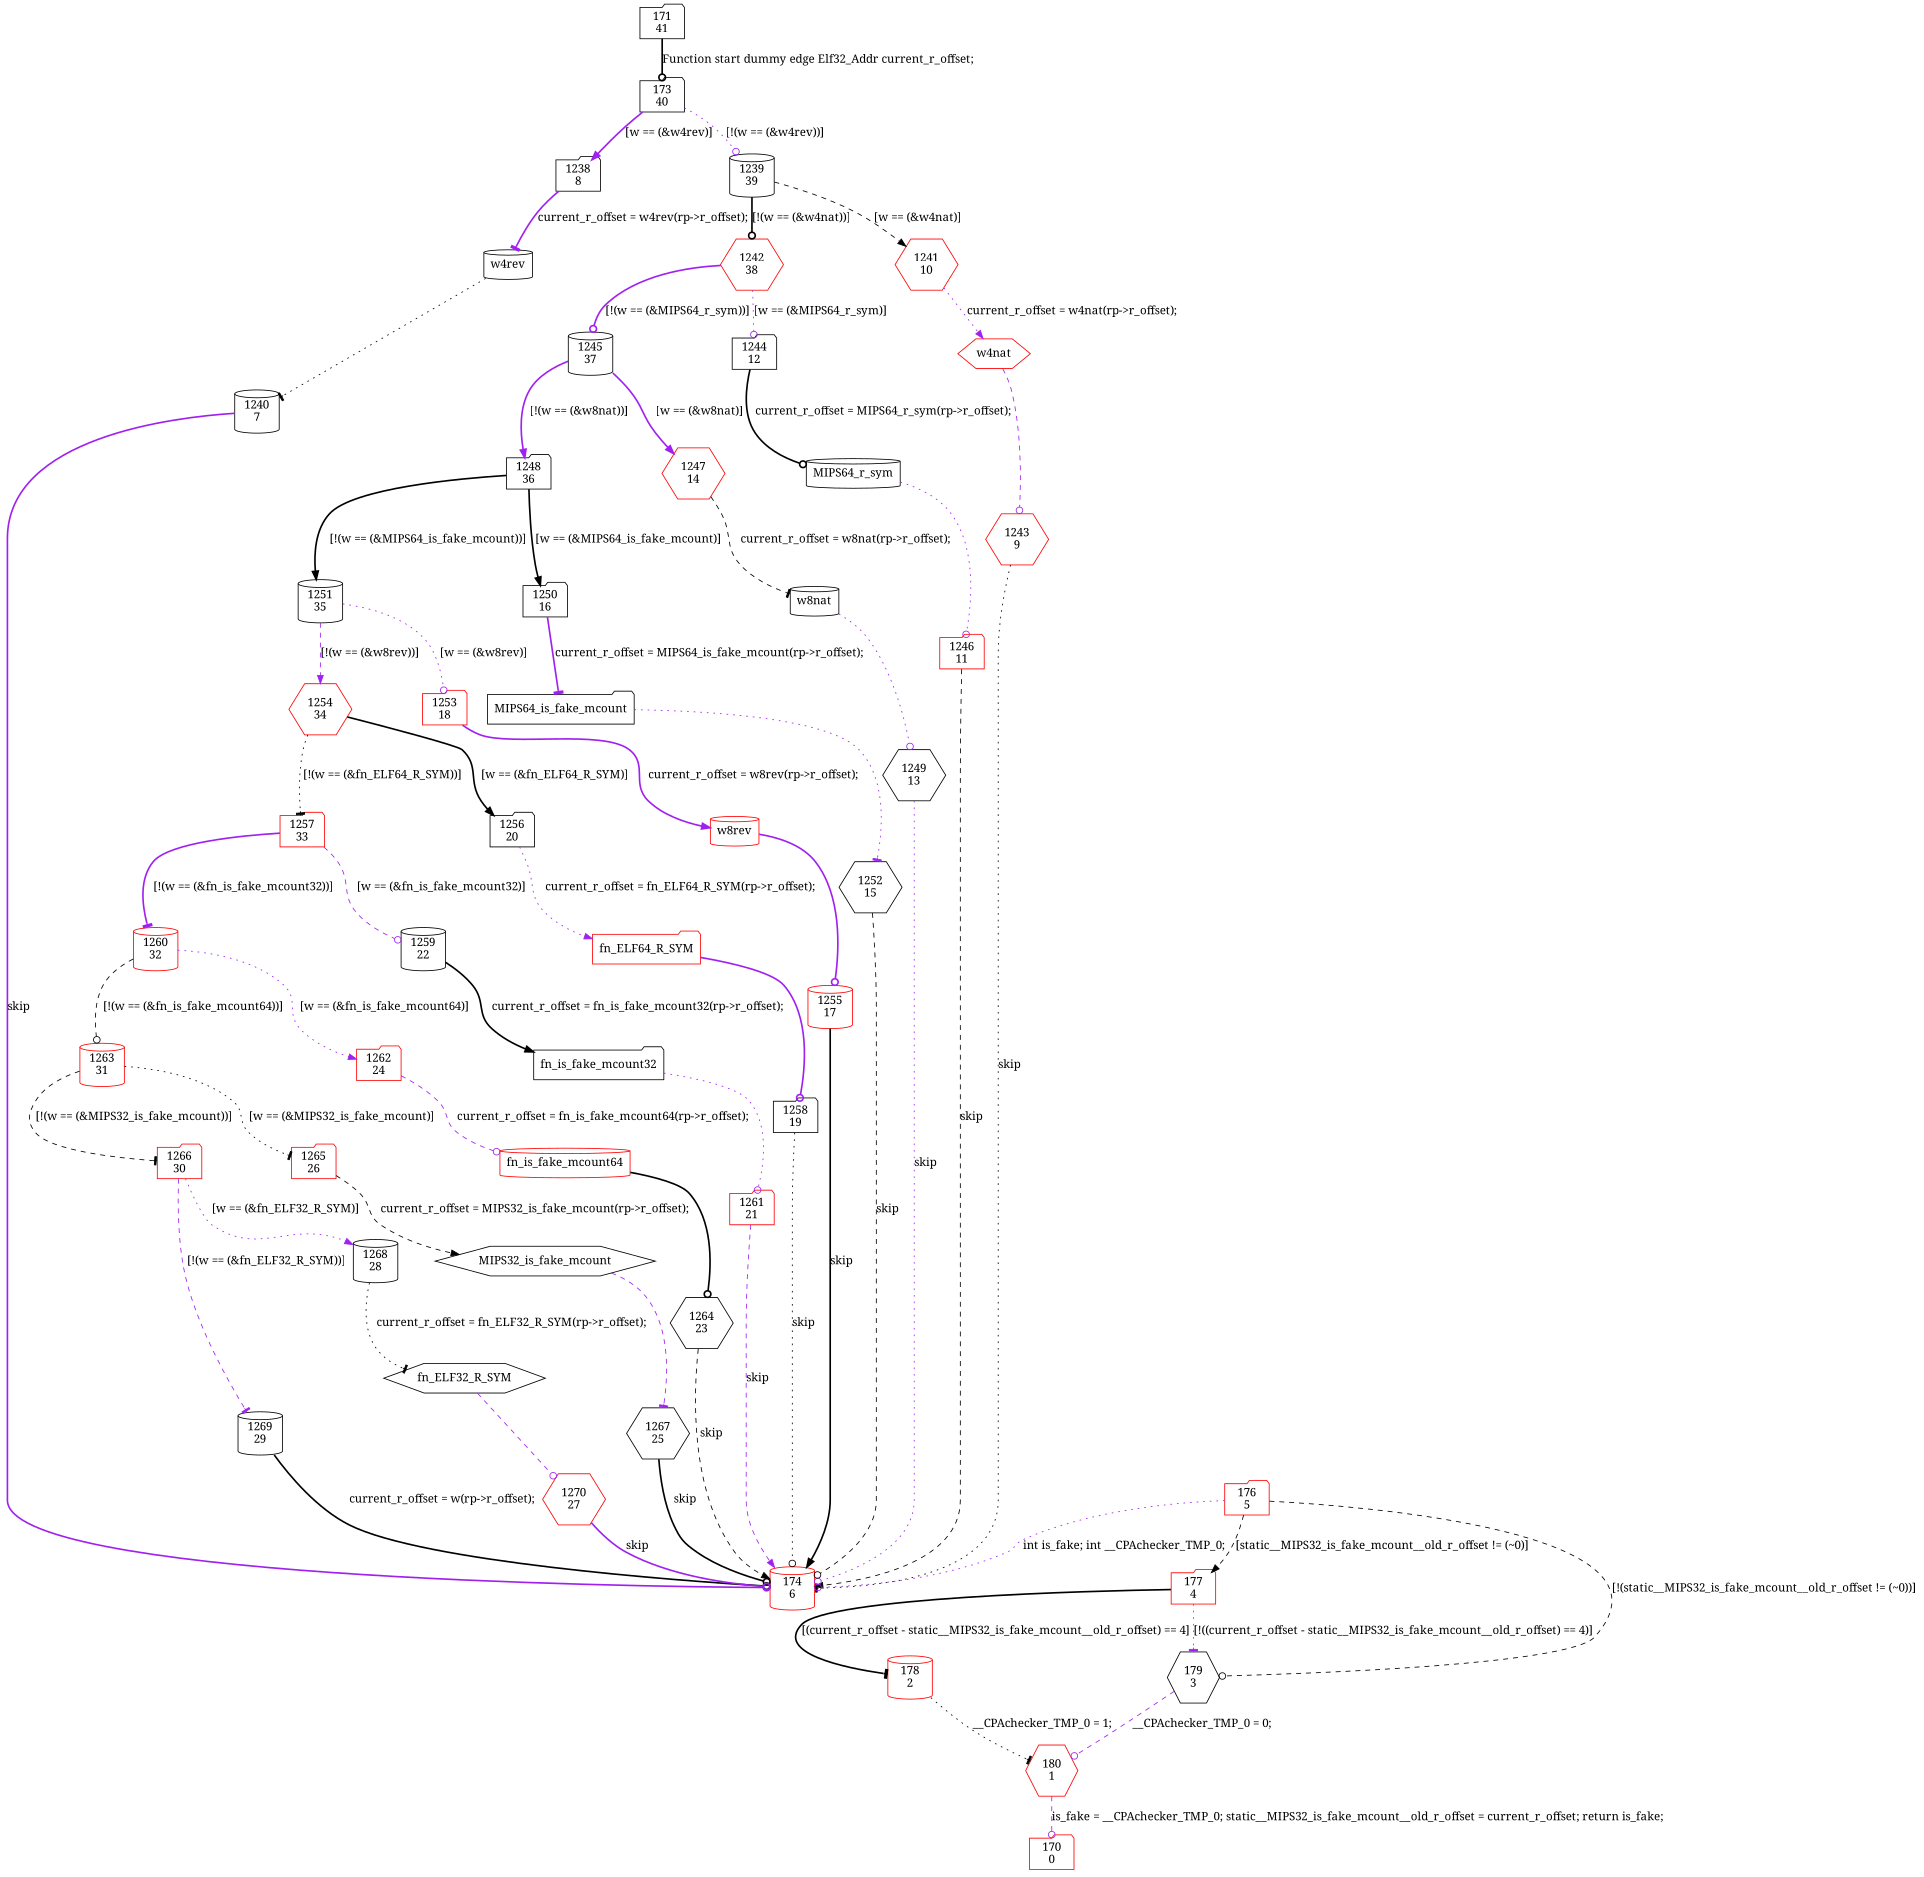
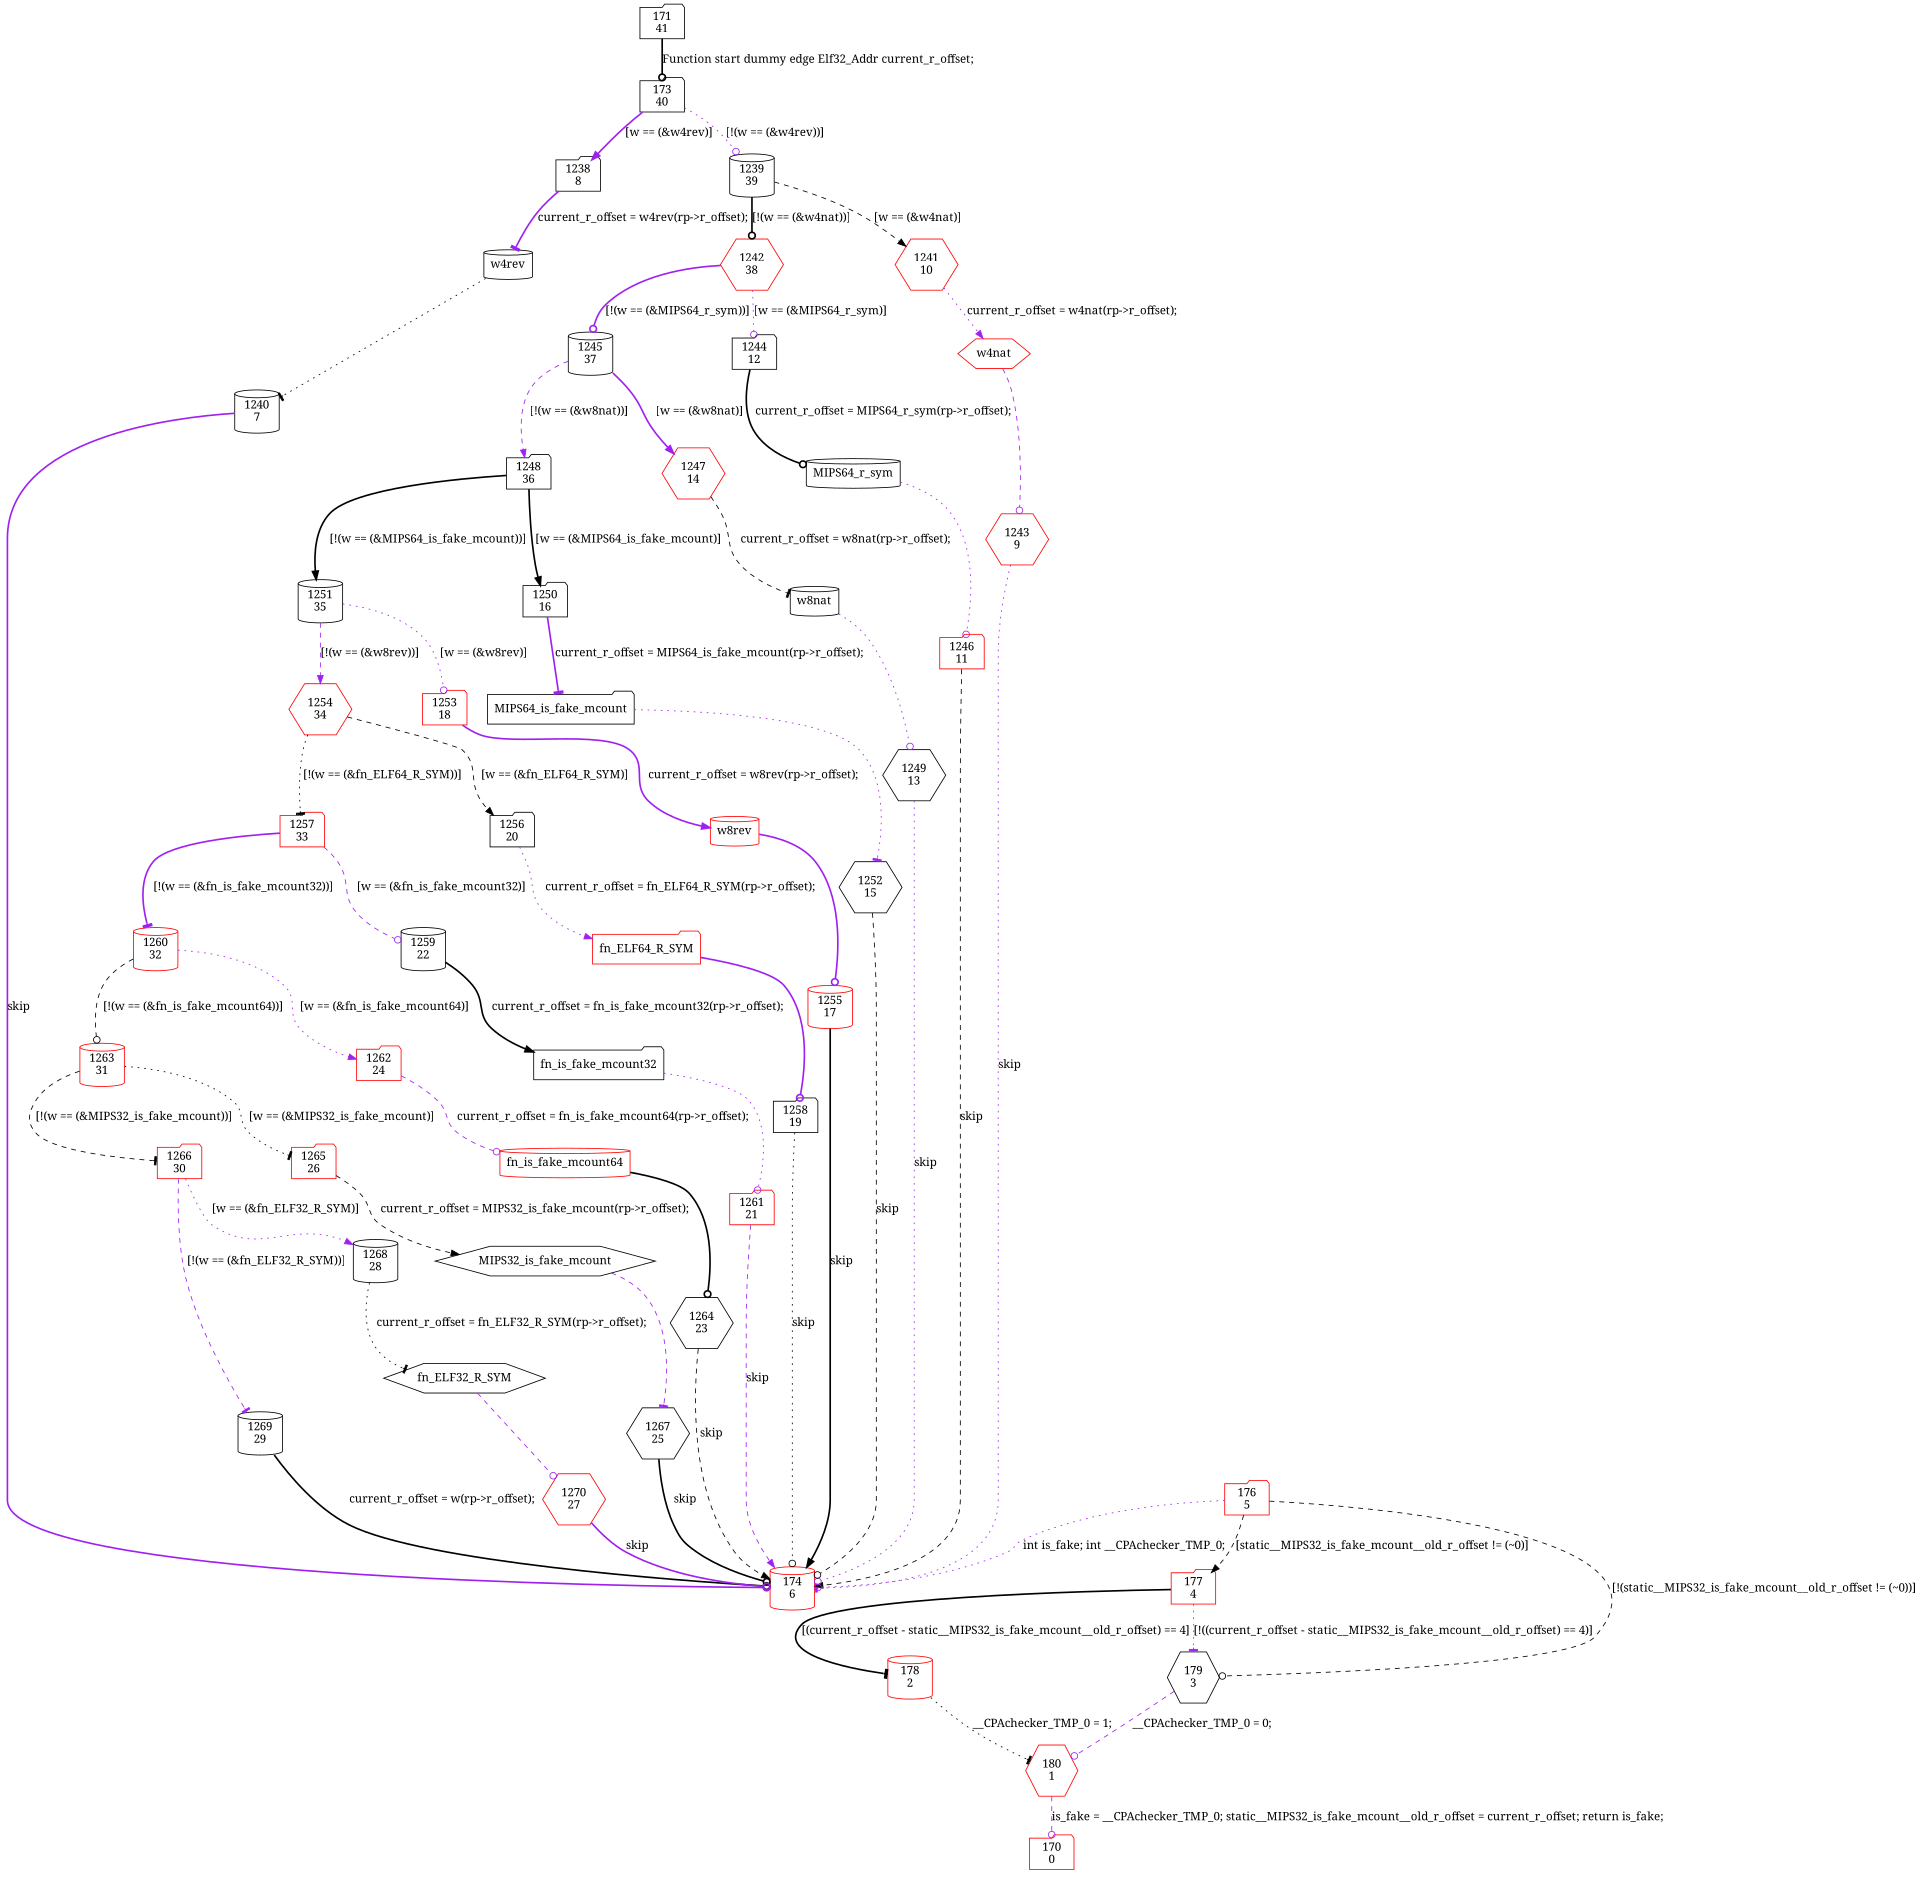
edge "1245 37" -> "1248 36": style bold -> dashed
edge "1254 34" -> "1256 20": style bold -> dashed
edge "1243 9" -> "174 6": color black -> purple
